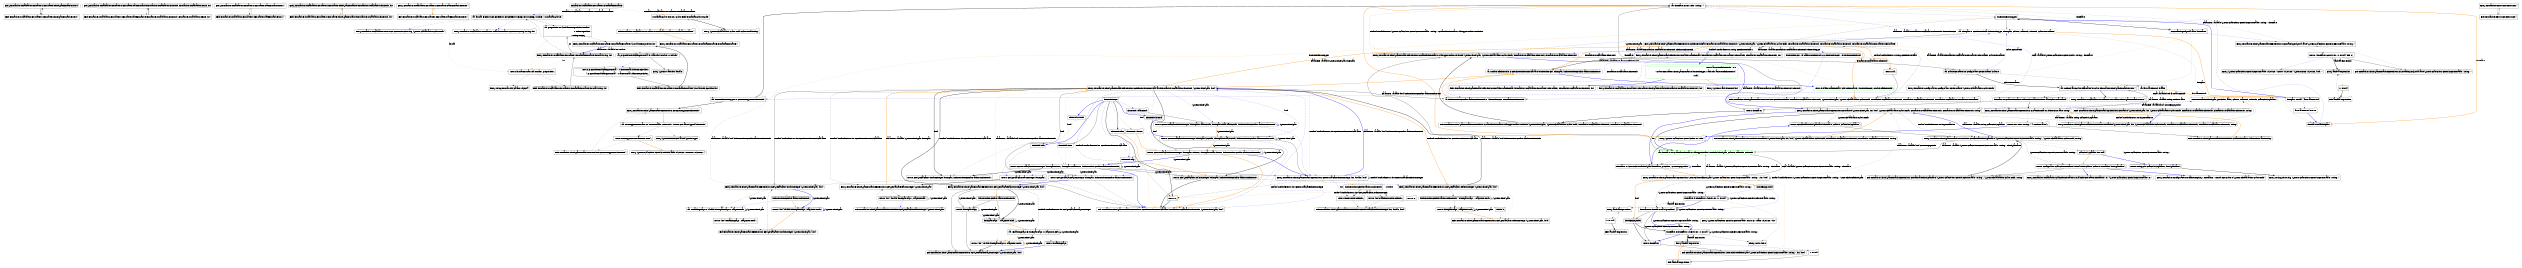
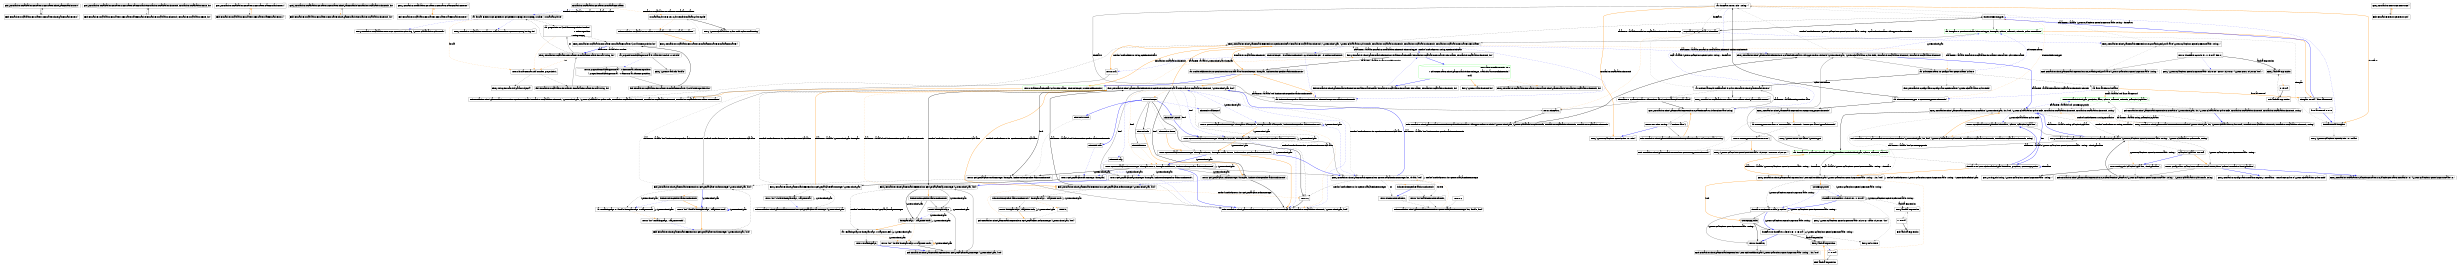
node "Entry System.Collections.Generic.List<T>.Add(T)": added
